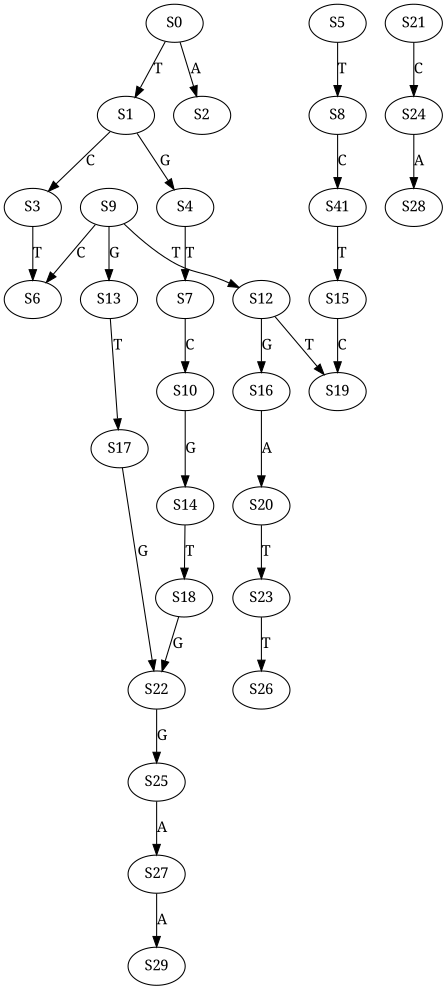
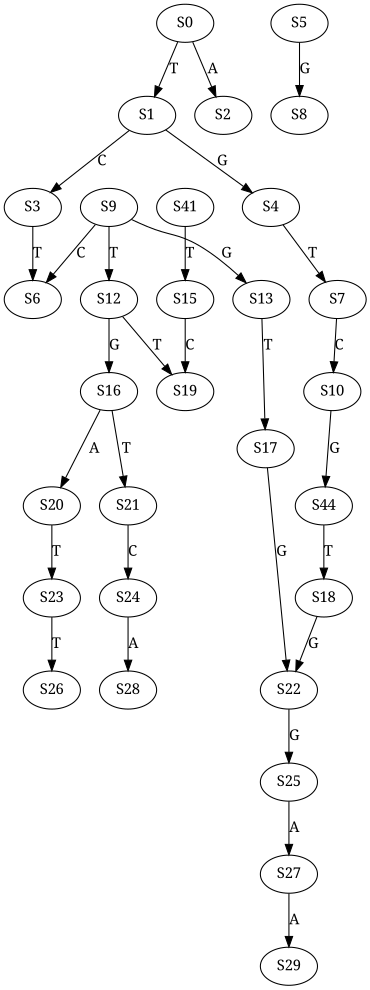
edge "S5" -> "S8": label "T" -> "G"
edge "S8" -> "S41": removed, label "C"
edge "S16" -> "S21": added, label "T"
node "S14": label "S14" -> "S44"
